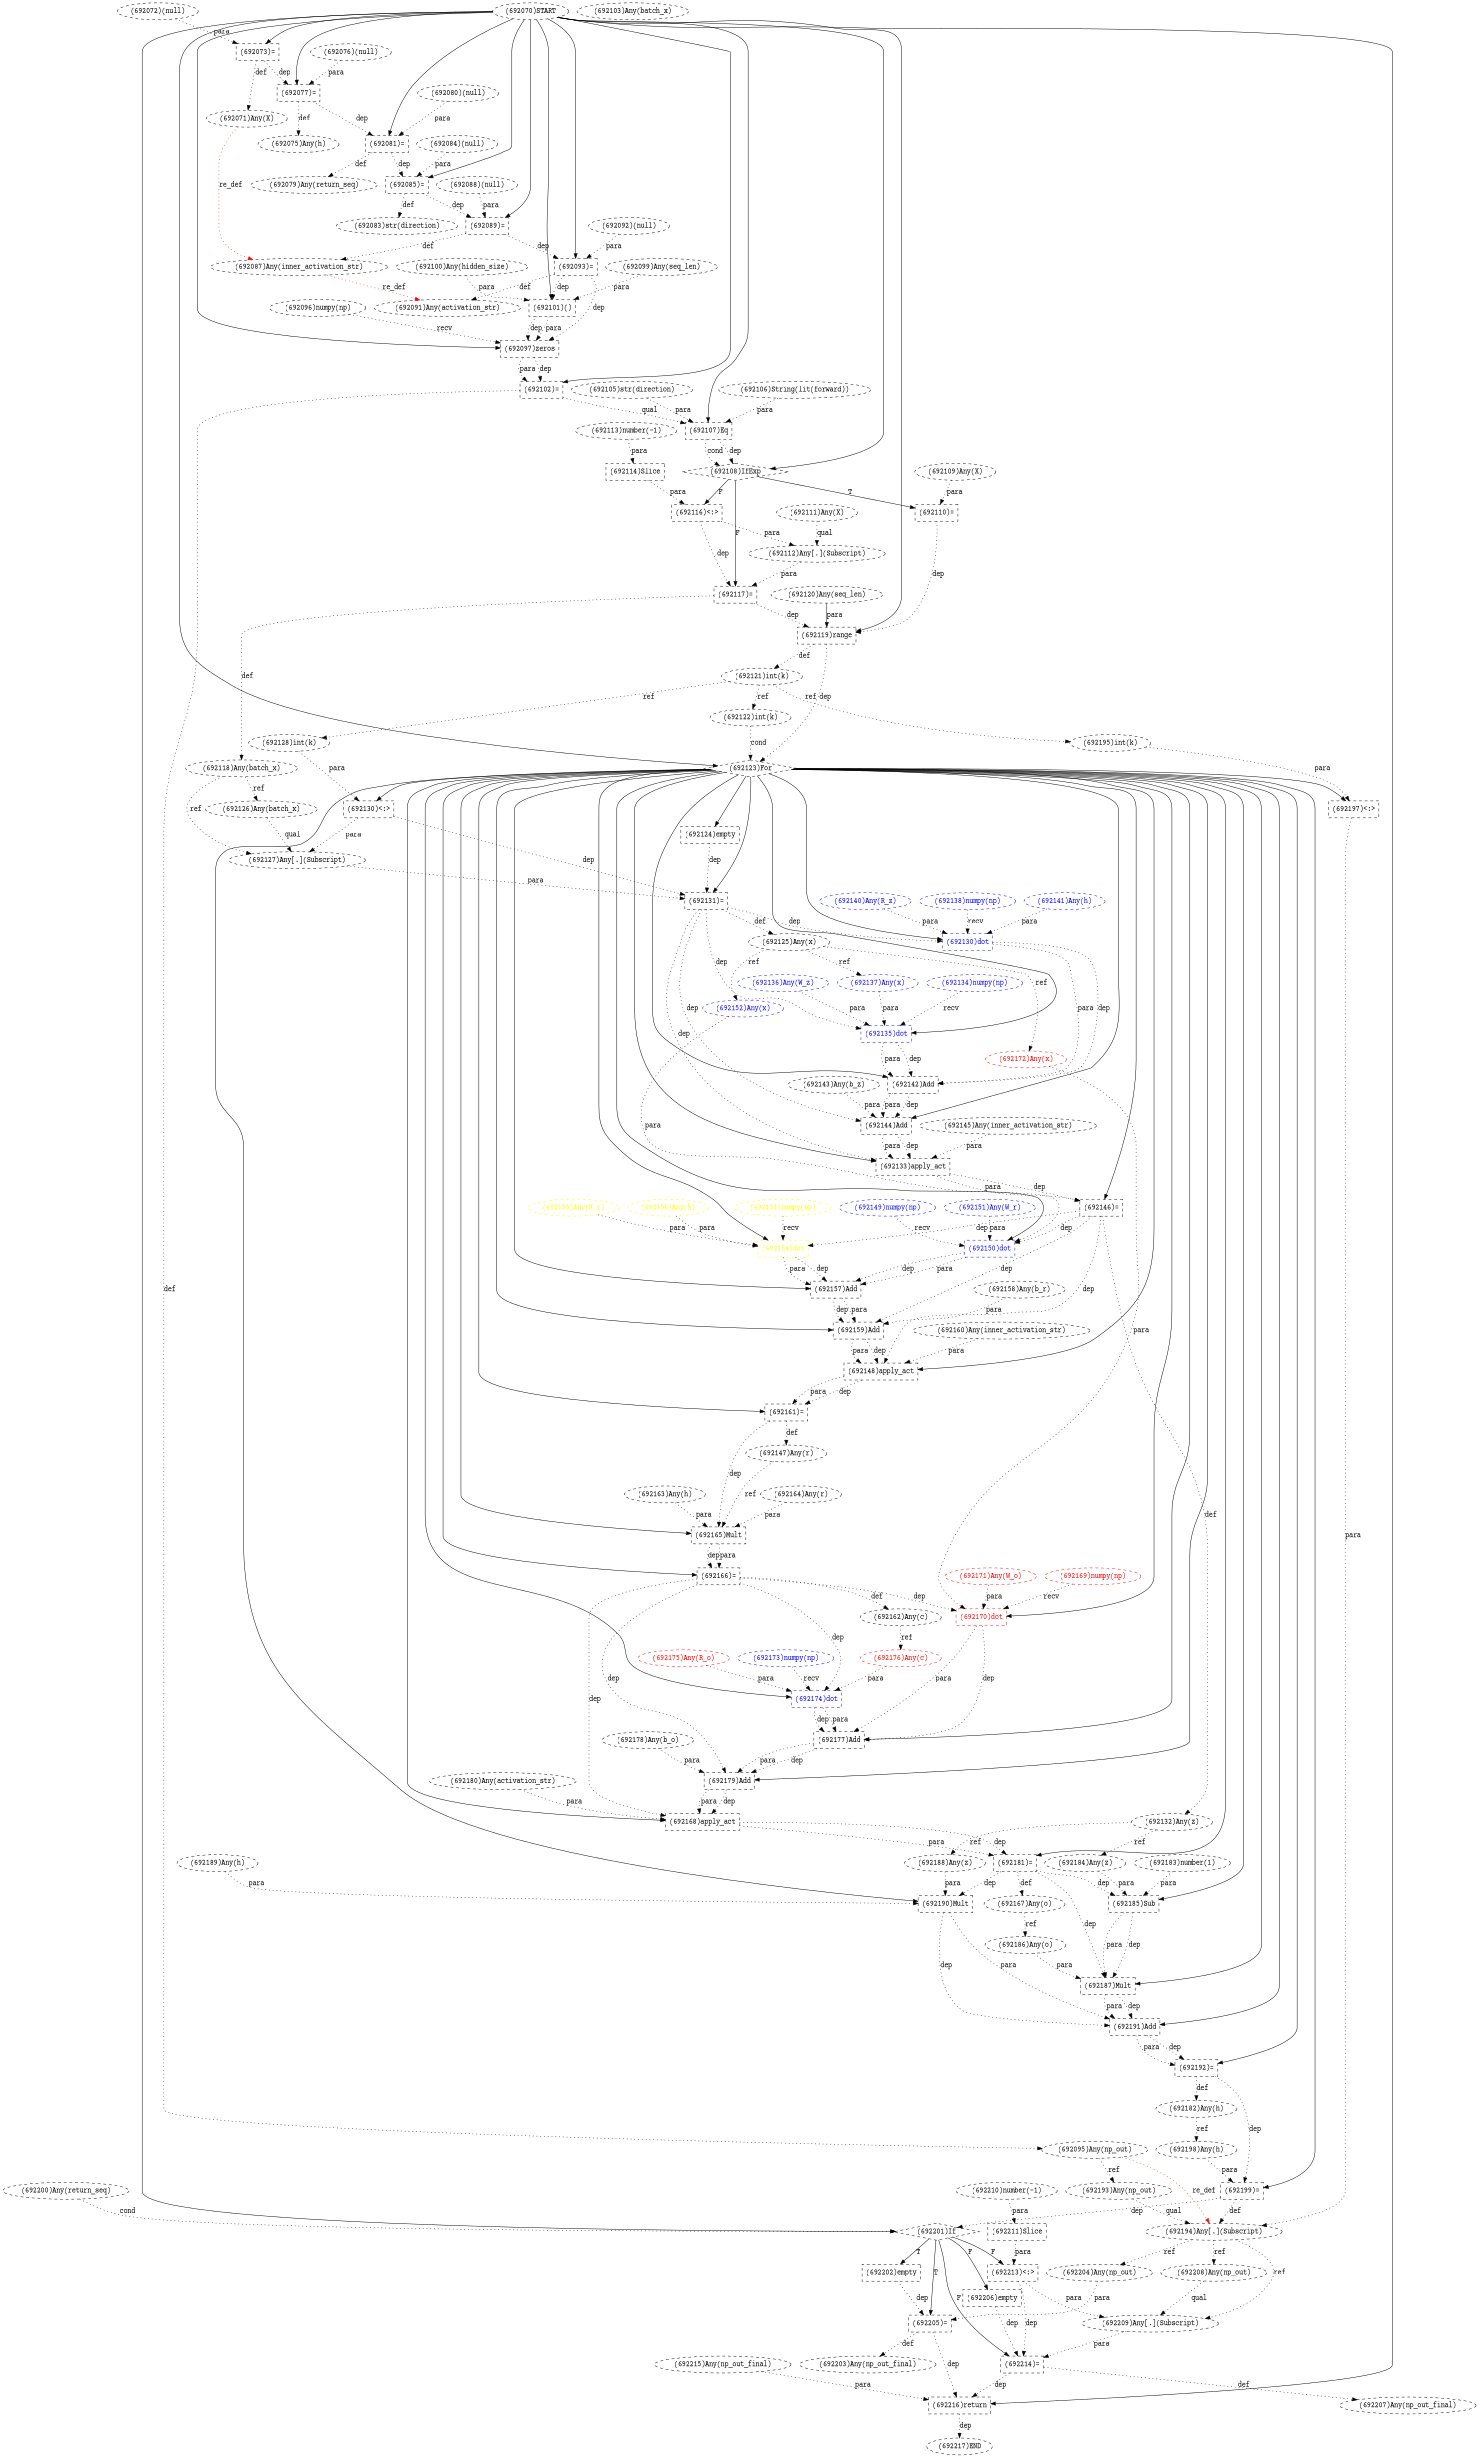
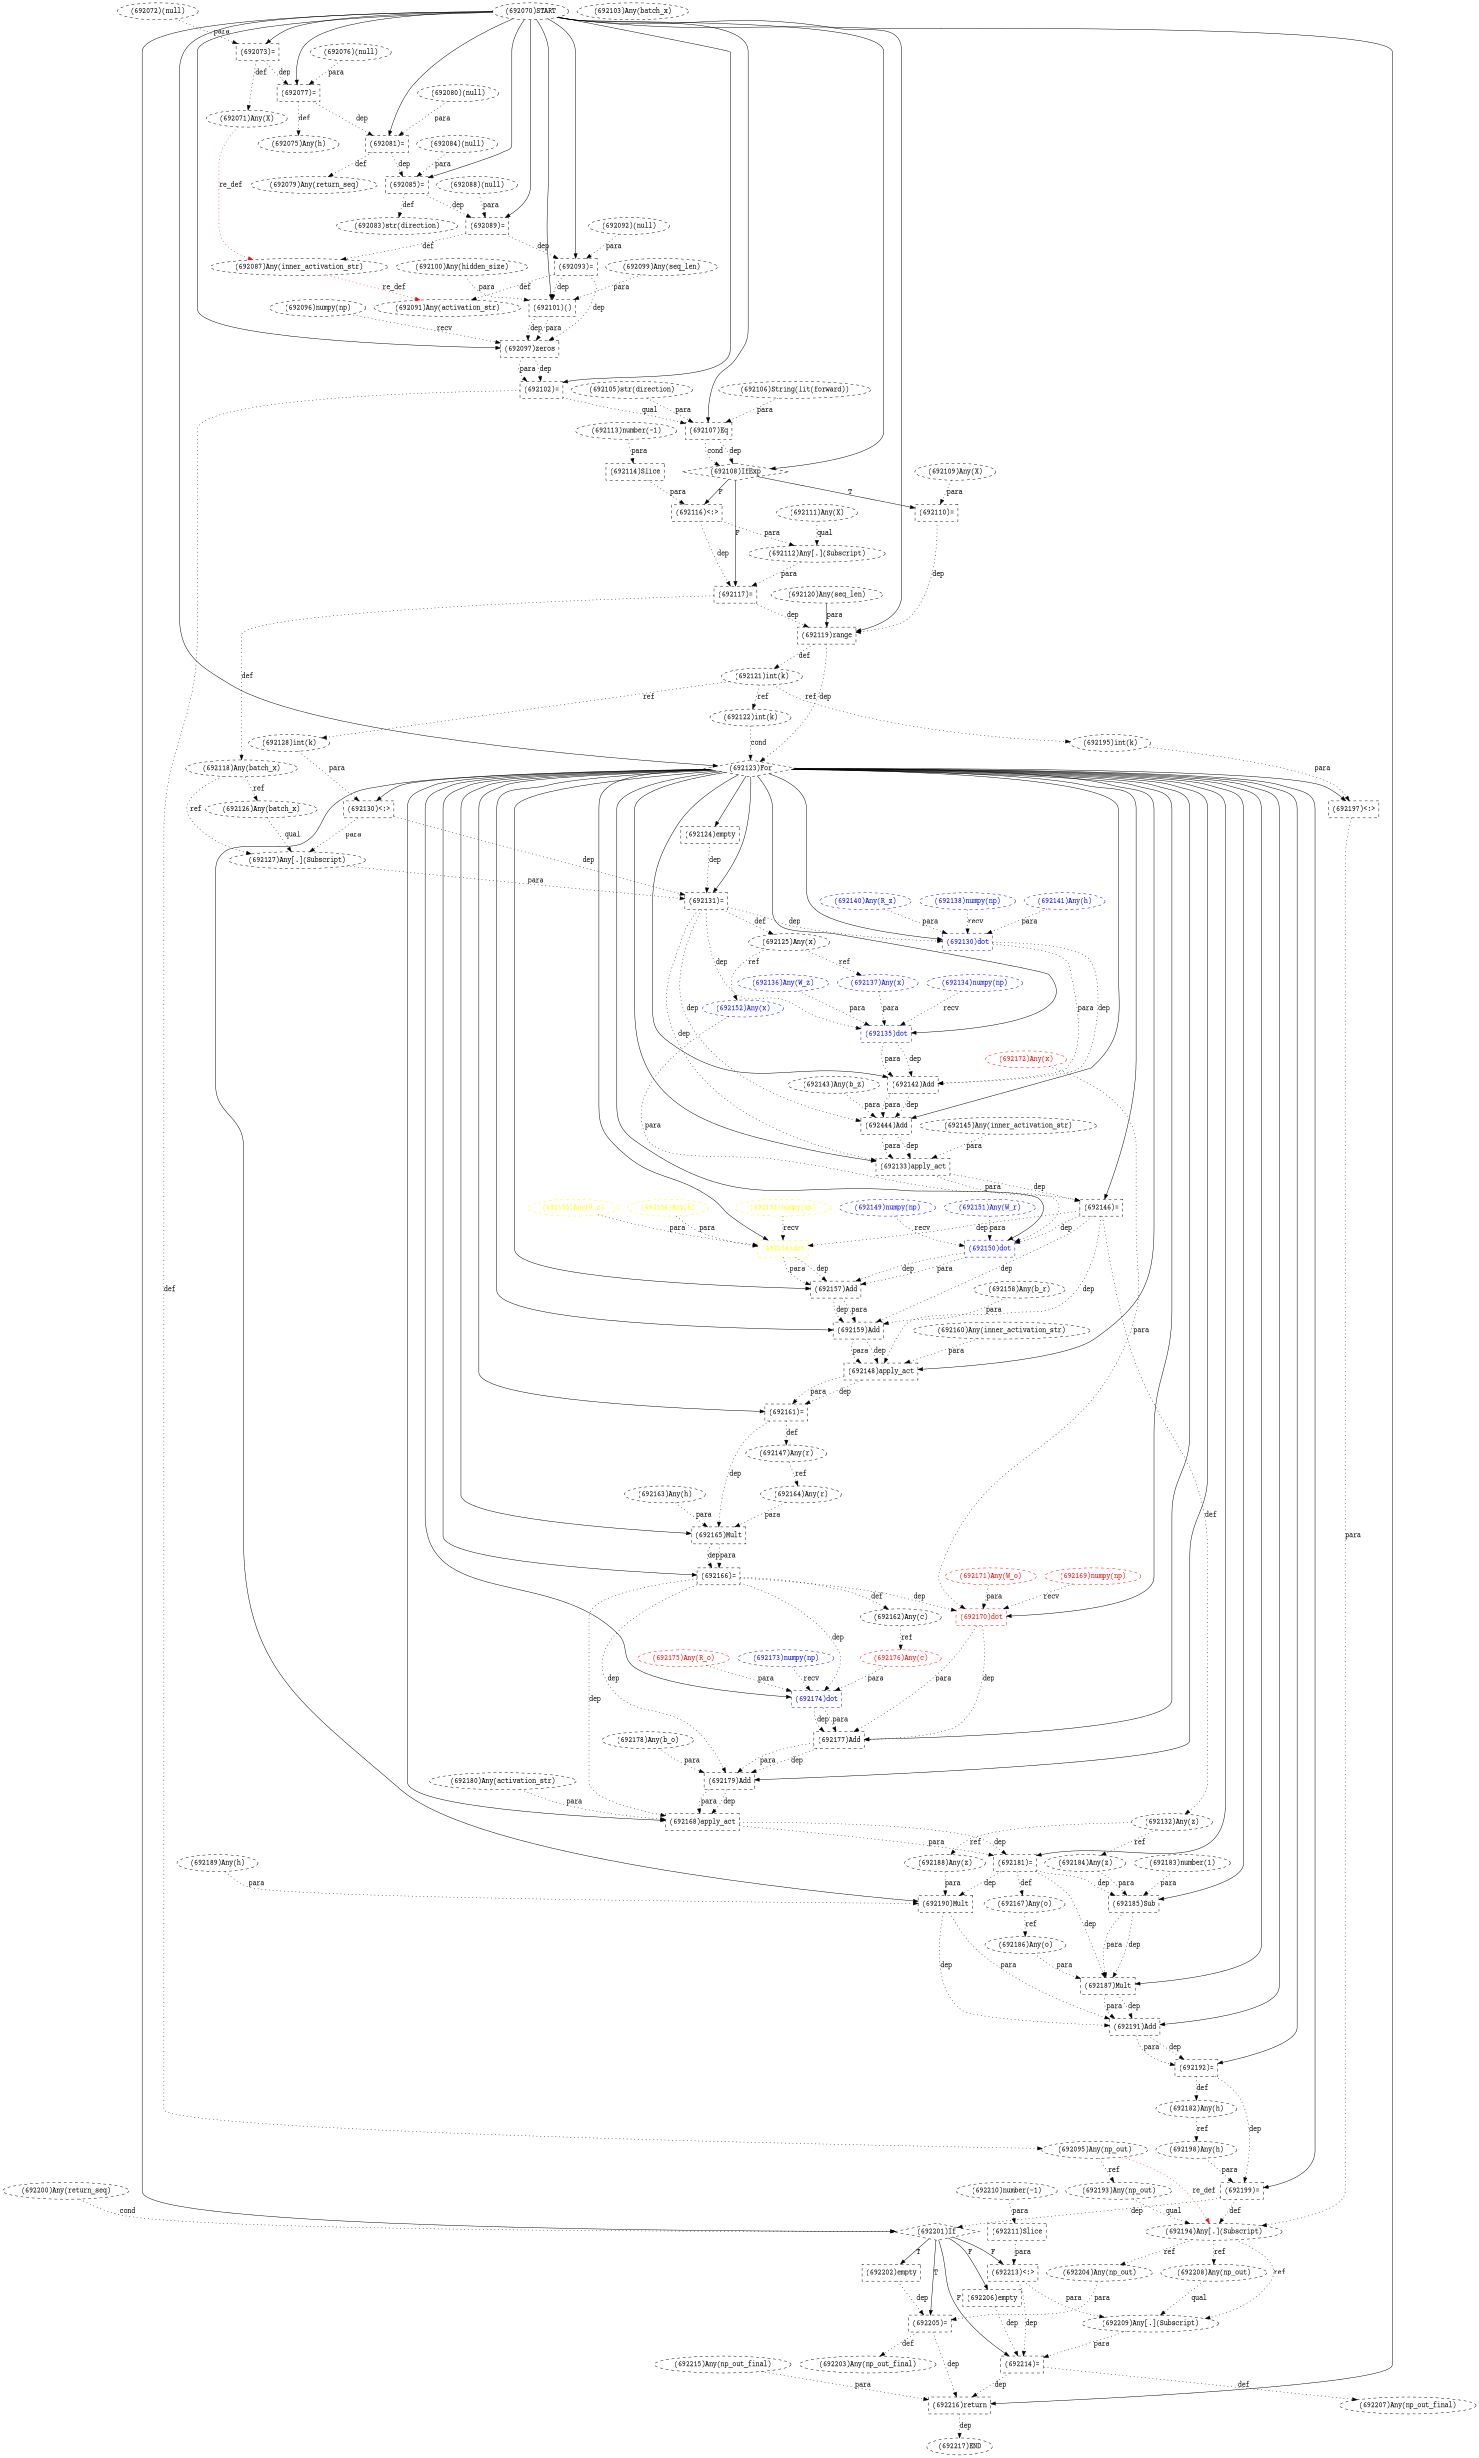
edge "(692125)Any(x)" -> "(692172)Any(x)": removed, label "ref"
node "(692144)Add": label "(692144)Add" -> "(692444)Add"
edge "(692147)Any(r)" -> "(692165)Mult": now "(692147)Any(r)" -> "(692164)Any(r)"
